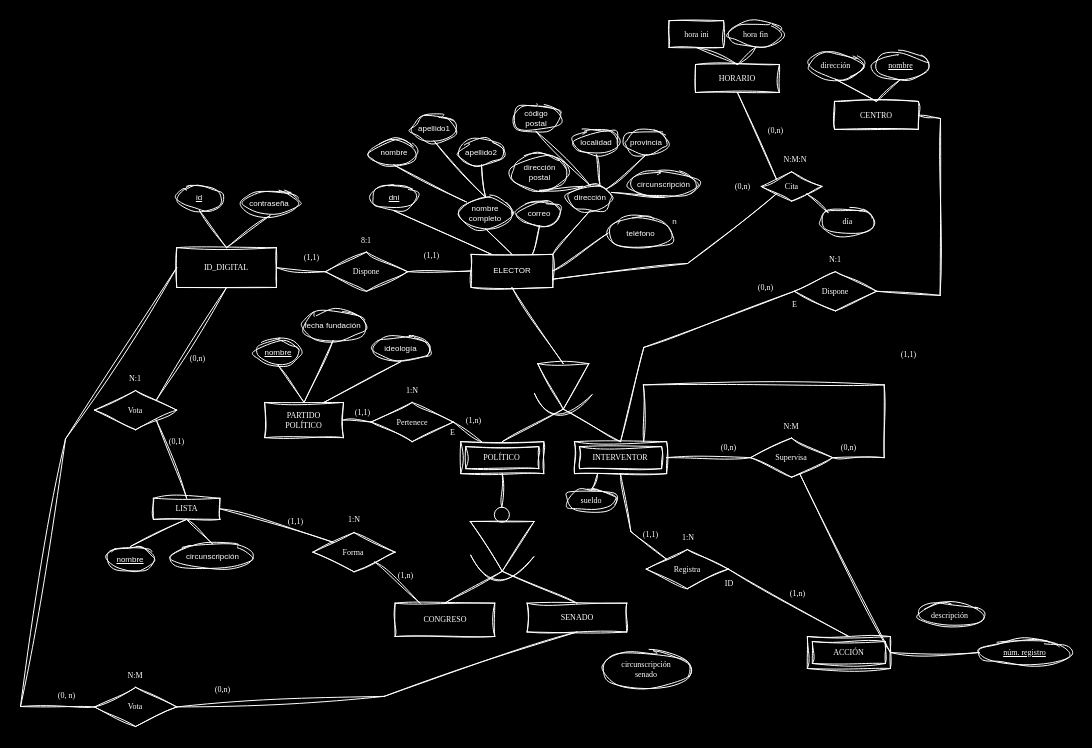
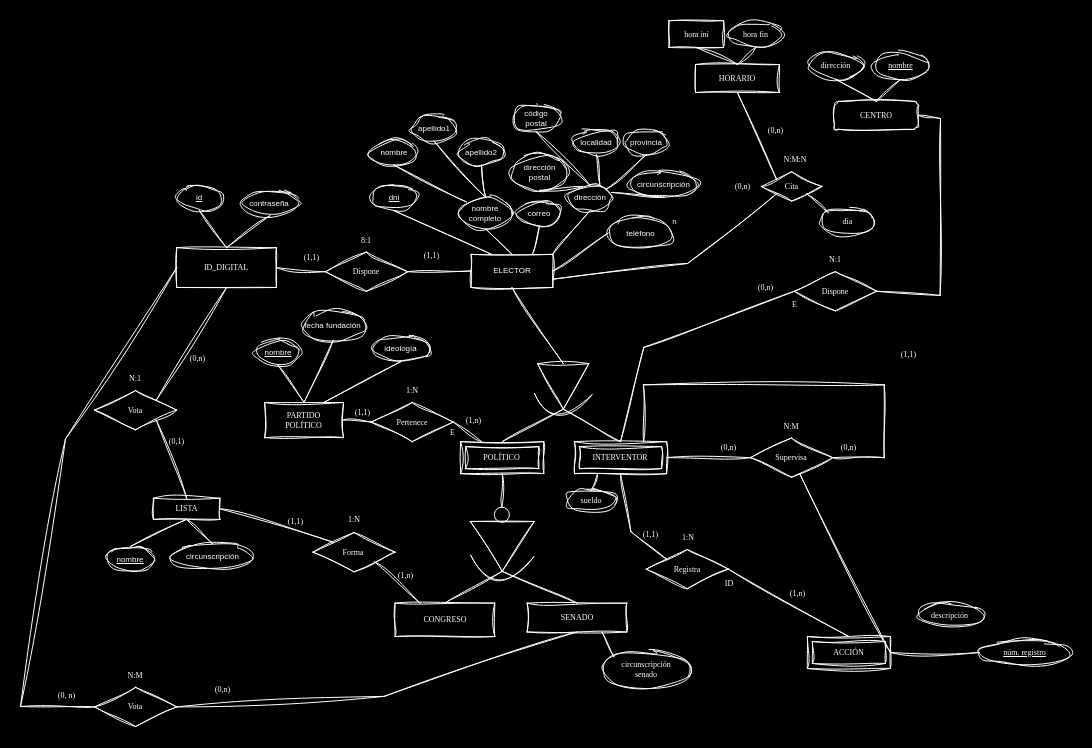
node "CENTRO": shape rectangle -> rounded rectangle
edge "SENADO" -- "circunscripción senado": added
